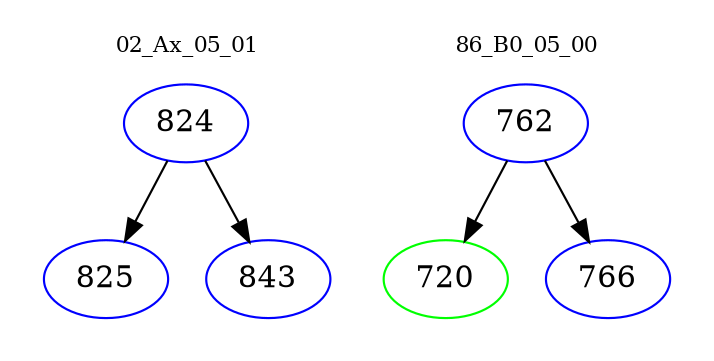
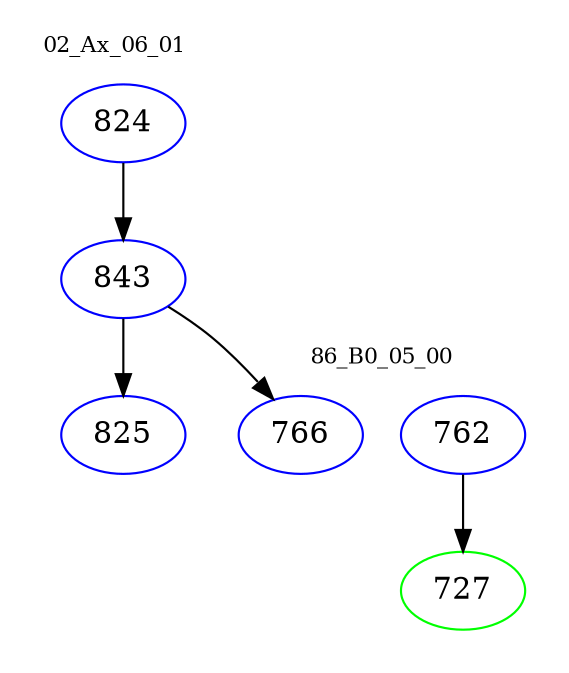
cluster "02_Ax_05_01": label "02_Ax_05_01" -> "02_Ax_06_01"
edge "824" -> "825": now "843" -> "825"
edge "762" -> "766": now "843" -> "766"
node "720": label "720" -> "727"
